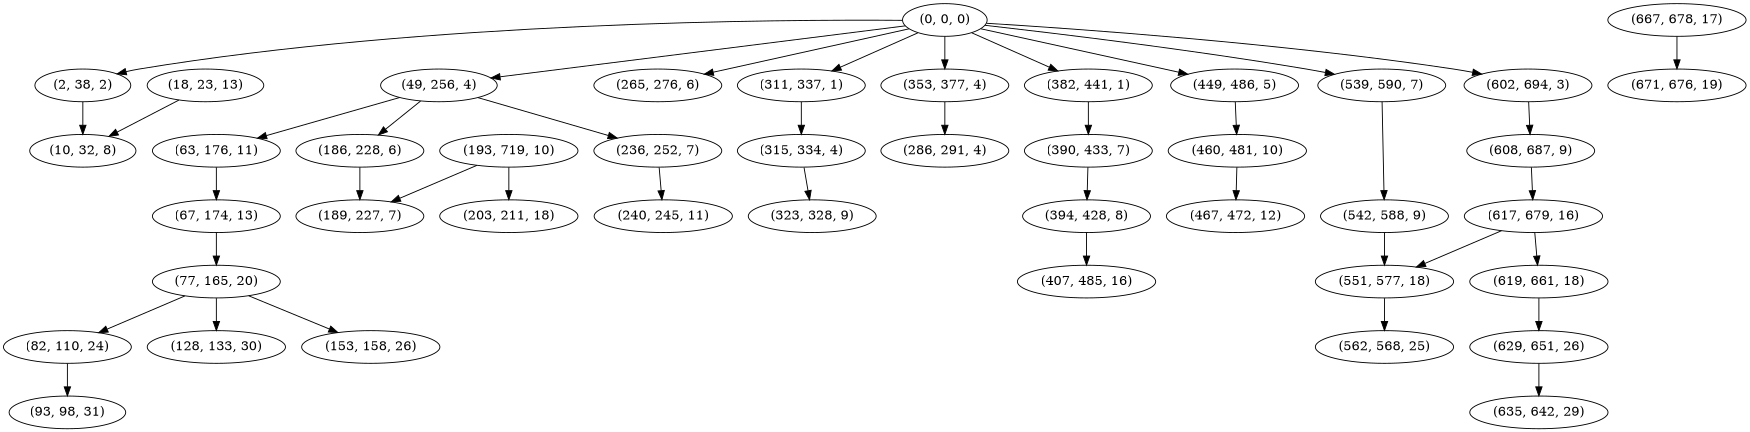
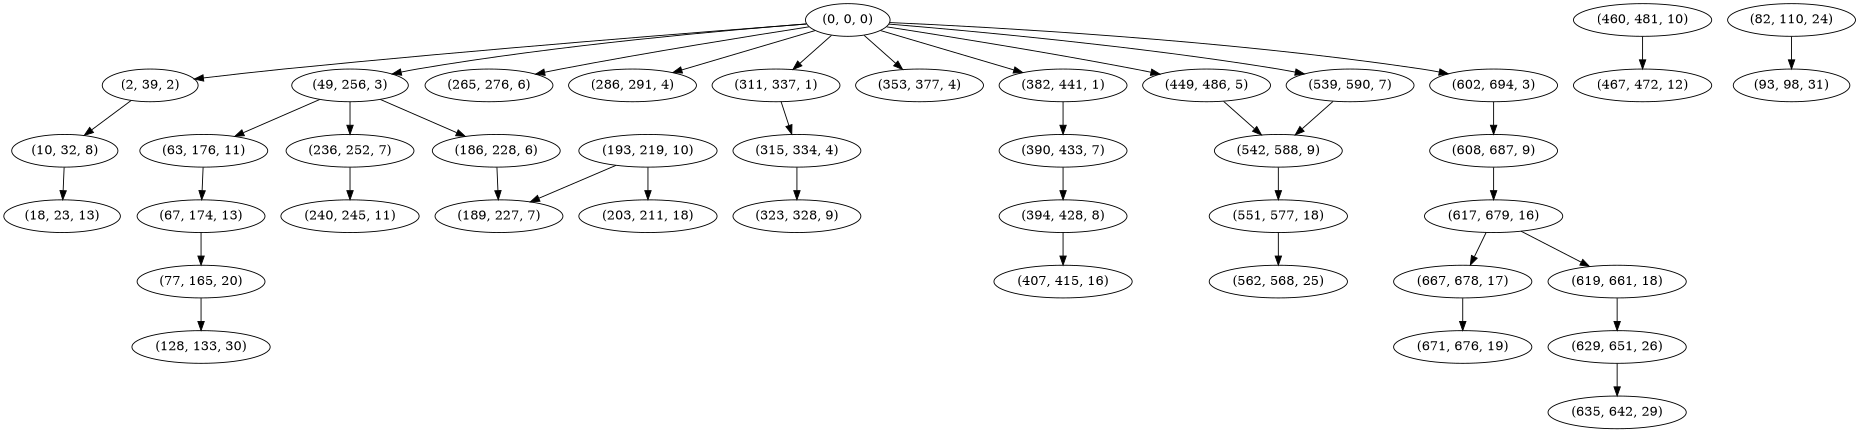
node "(2, 38, 2)": label "(2, 38, 2)" -> "(2, 39, 2)"
node "(49, 256, 4)": label "(49, 256, 4)" -> "(49, 256, 3)"
edge "(353, 377, 4)" -> "(286, 291, 4)": now "(0, 0, 0)" -> "(286, 291, 4)"
edge "(449, 486, 5)" -> "(460, 481, 10)": now "(449, 486, 5)" -> "(542, 588, 9)"
edge "(18, 23, 13)" -> "(10, 32, 8)": reversed
node "(193, 719, 10)": label "(193, 719, 10)" -> "(193, 219, 10)"
edge "(617, 679, 16)" -> "(551, 577, 18)": now "(617, 679, 16)" -> "(667, 678, 17)"
node "(407, 485, 16)": label "(407, 485, 16)" -> "(407, 415, 16)"
edge "(77, 165, 20)" -> "(82, 110, 24)": removed
node "(153, 158, 26)": removed
